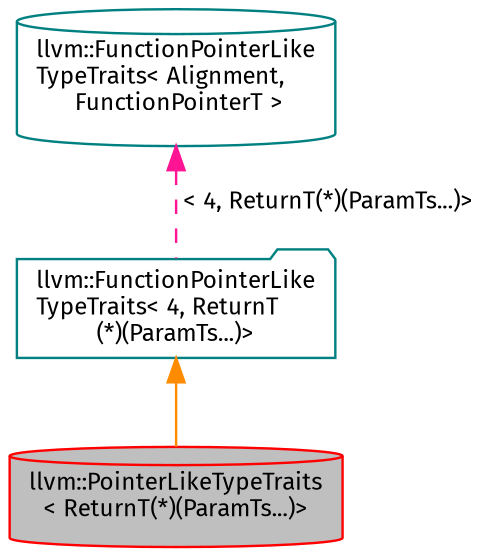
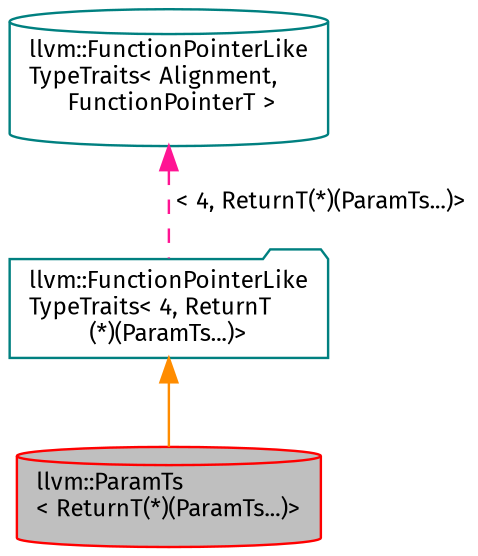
node "llvm::PointerLikeTypeTraits < ReturnT(*)(ParamTs...)>": label "llvm::PointerLikeTypeTraits < ReturnT(*)(ParamTs...)>" -> "llvm::ParamTs < ReturnT(*)(ParamTs...)>"
